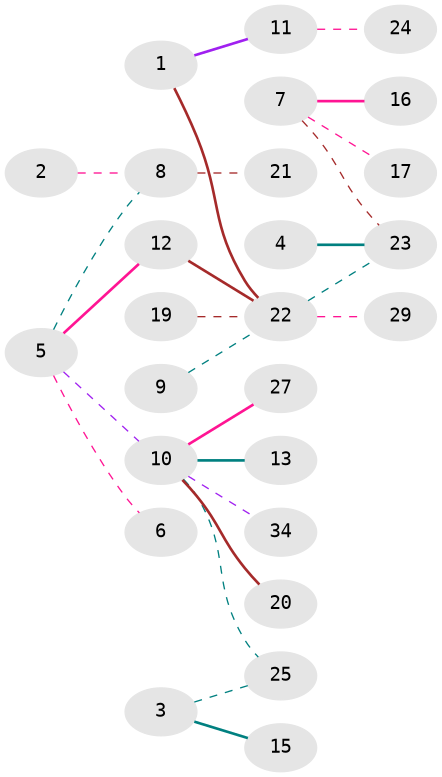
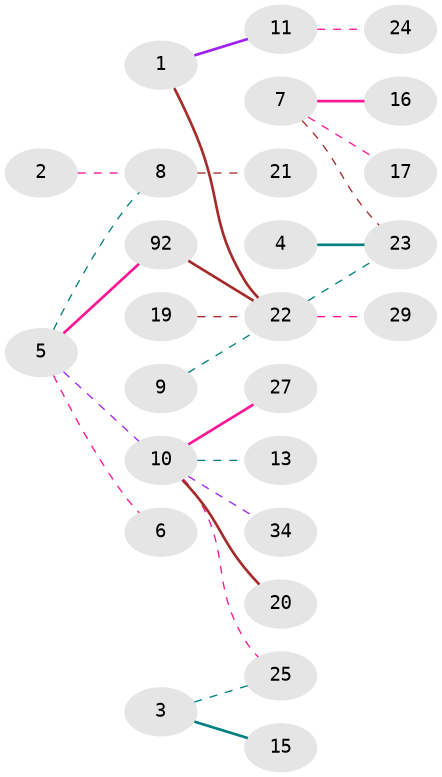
node "12": label "12" -> "92"
edge "10" -- "13": style bold -> dashed
edge "10" -- "25": color teal -> deeppink
